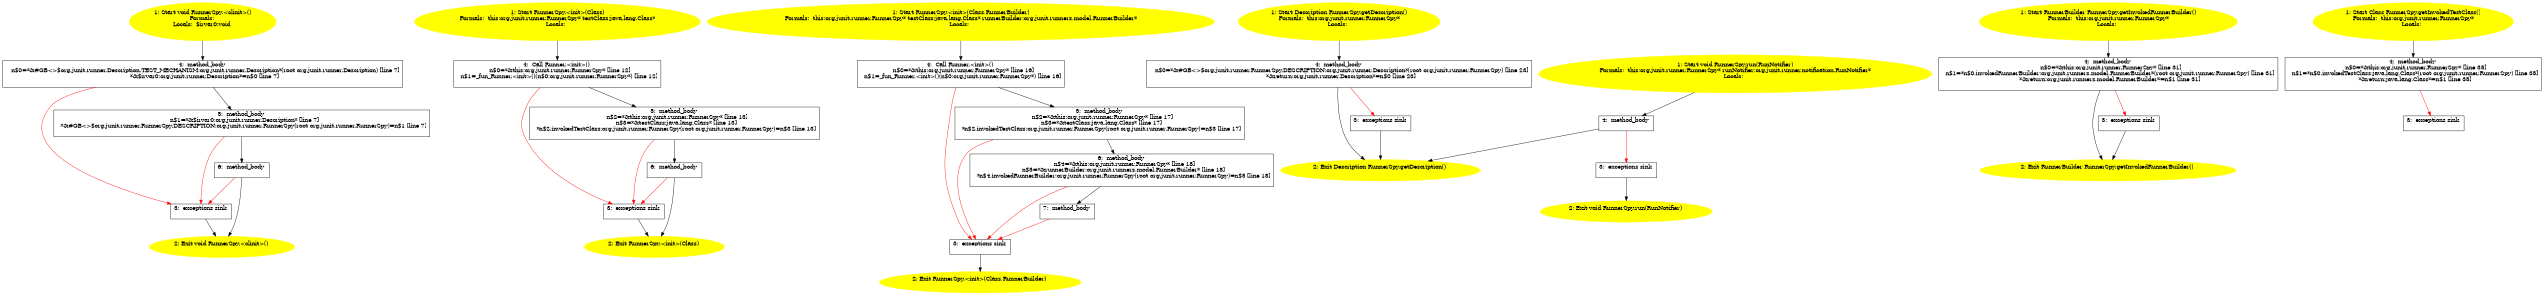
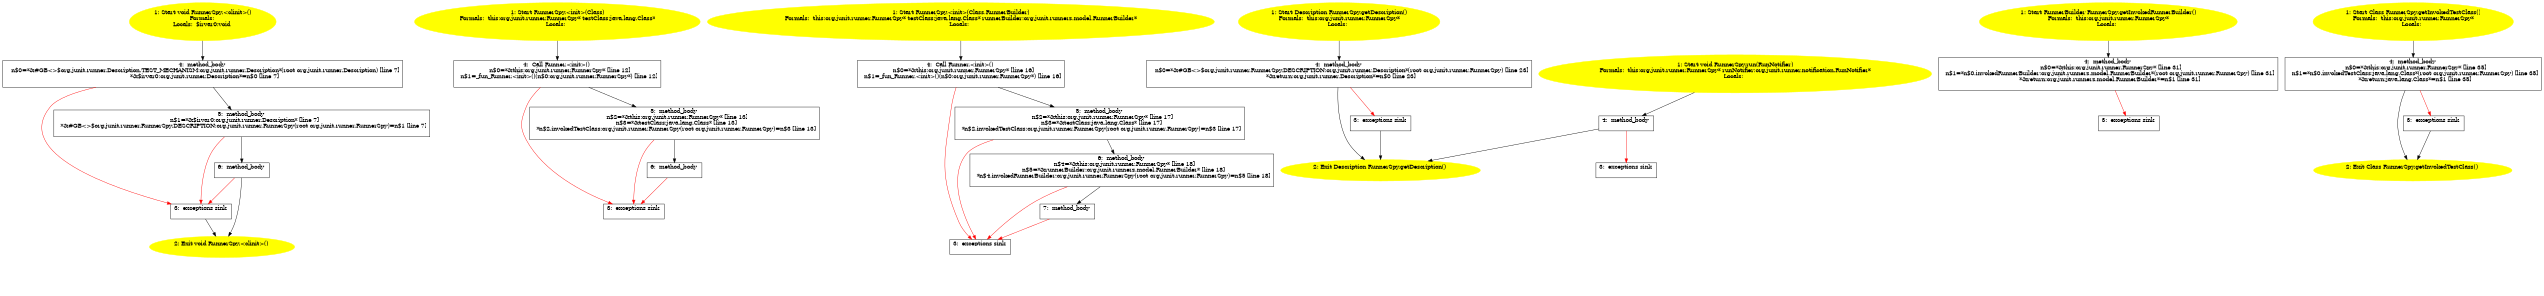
node "2: Exit RunnerBuilder RunnerSpy.getInvokedRunnerBuilder()": removed
node "2: Exit Class RunnerSpy.getInvokedTestClass()": added
node "2: Exit void RunnerSpy.run(RunNotifier)": removed
node "2: Exit RunnerSpy.<init>(Class)": removed
node "2: Exit RunnerSpy.<init>(Class,RunnerBuilder)": removed
